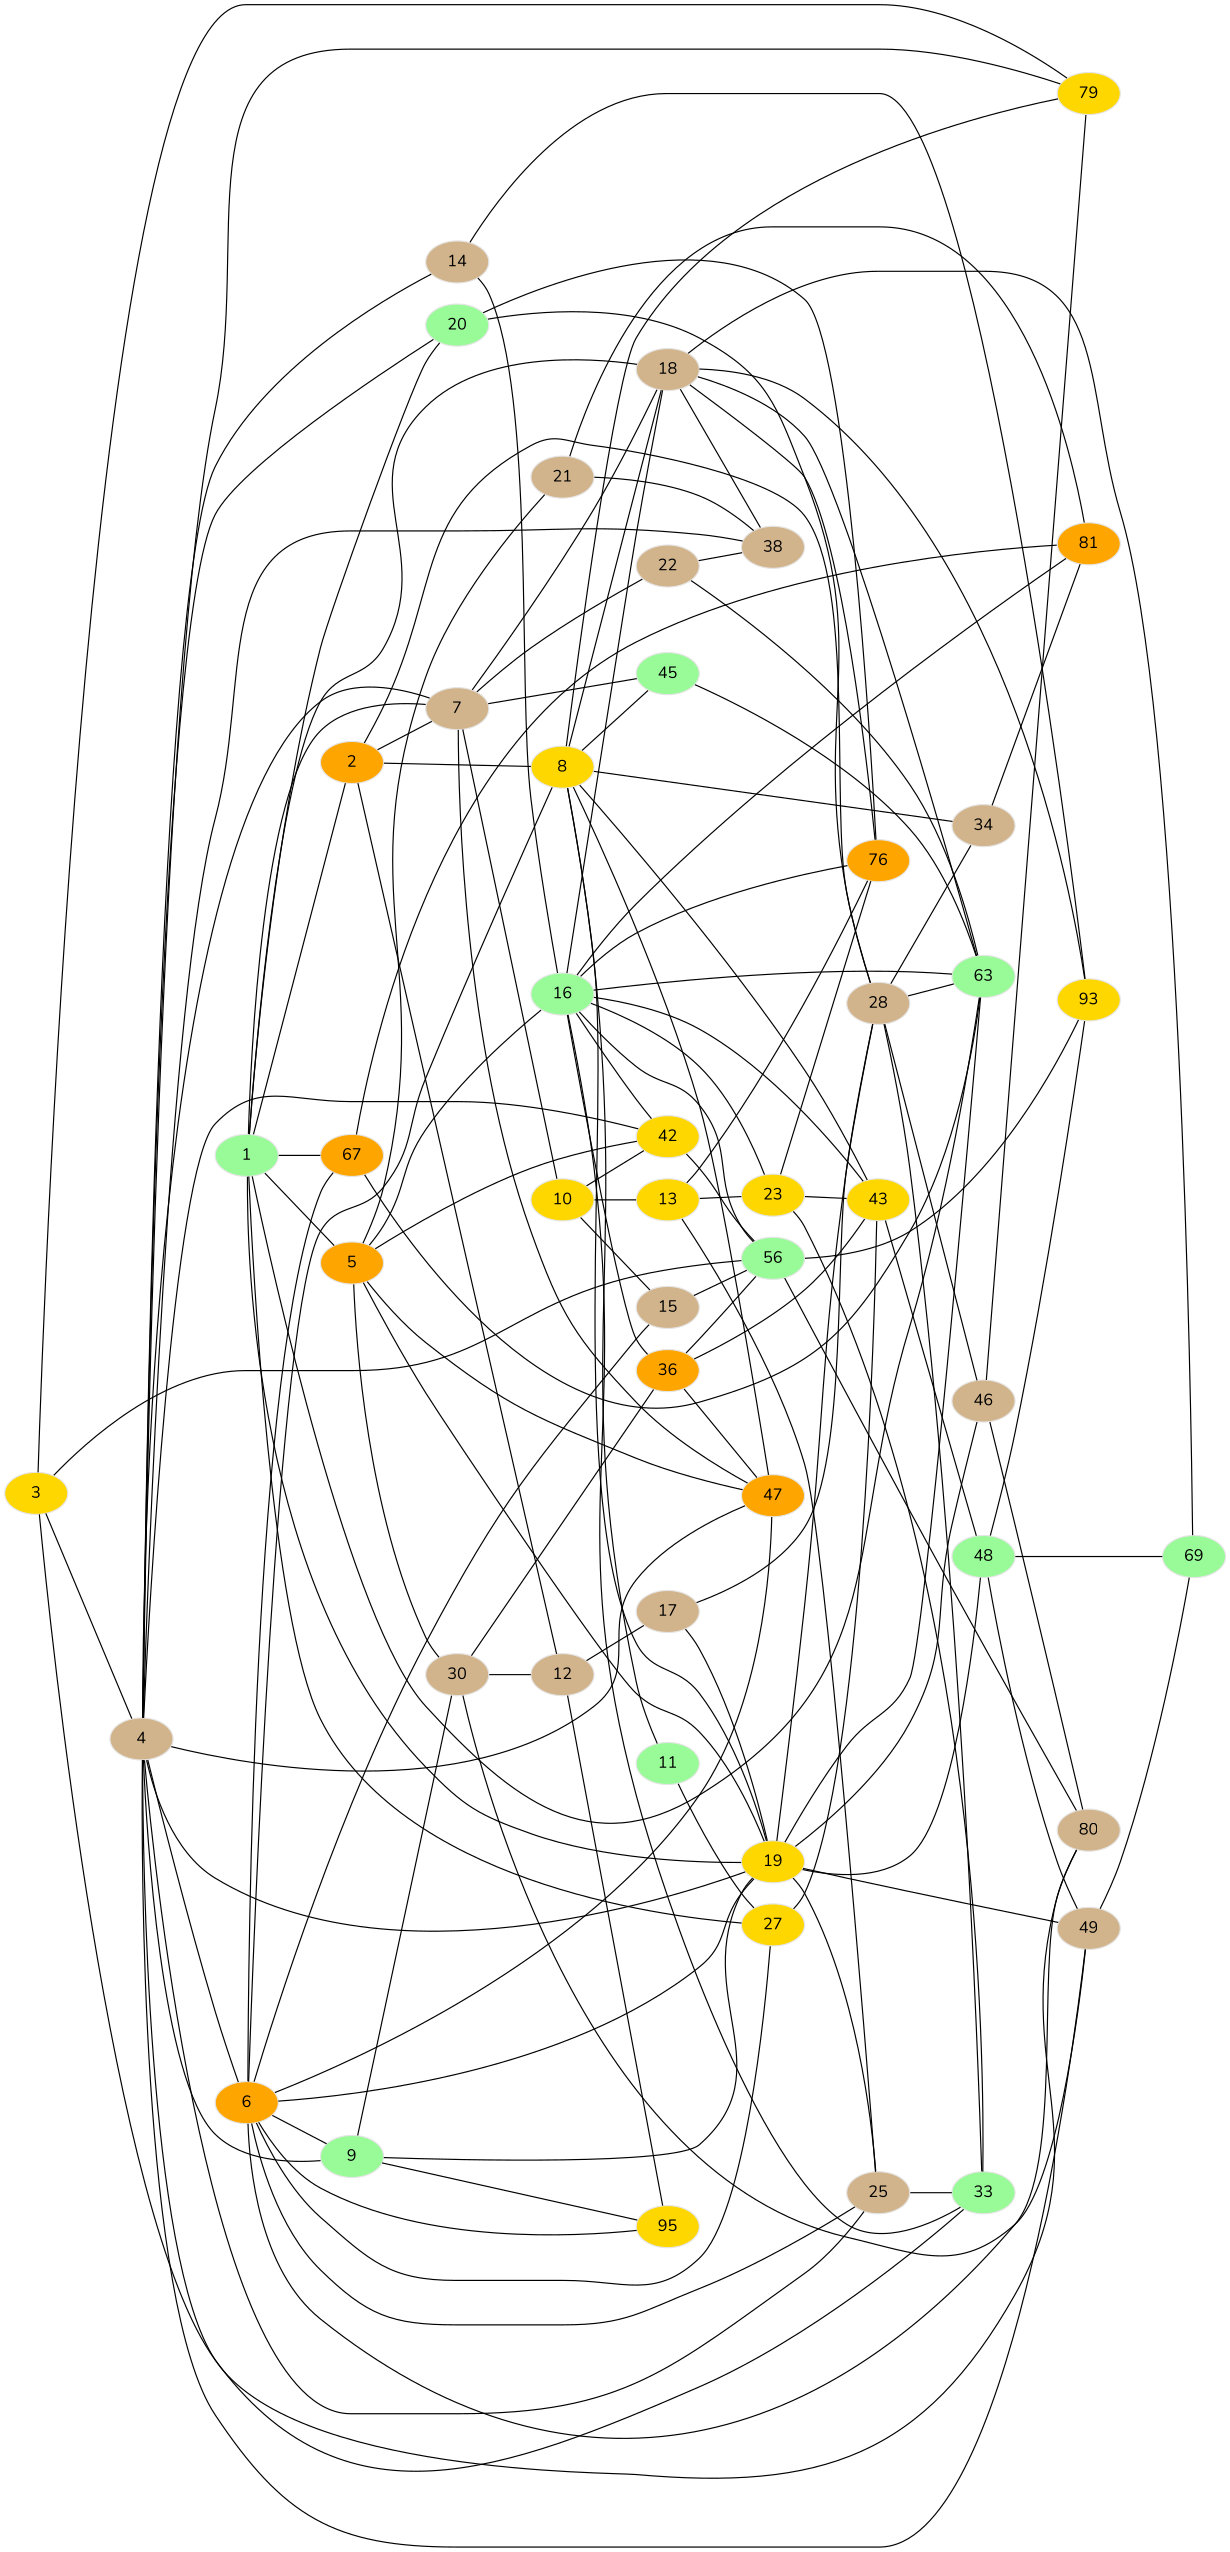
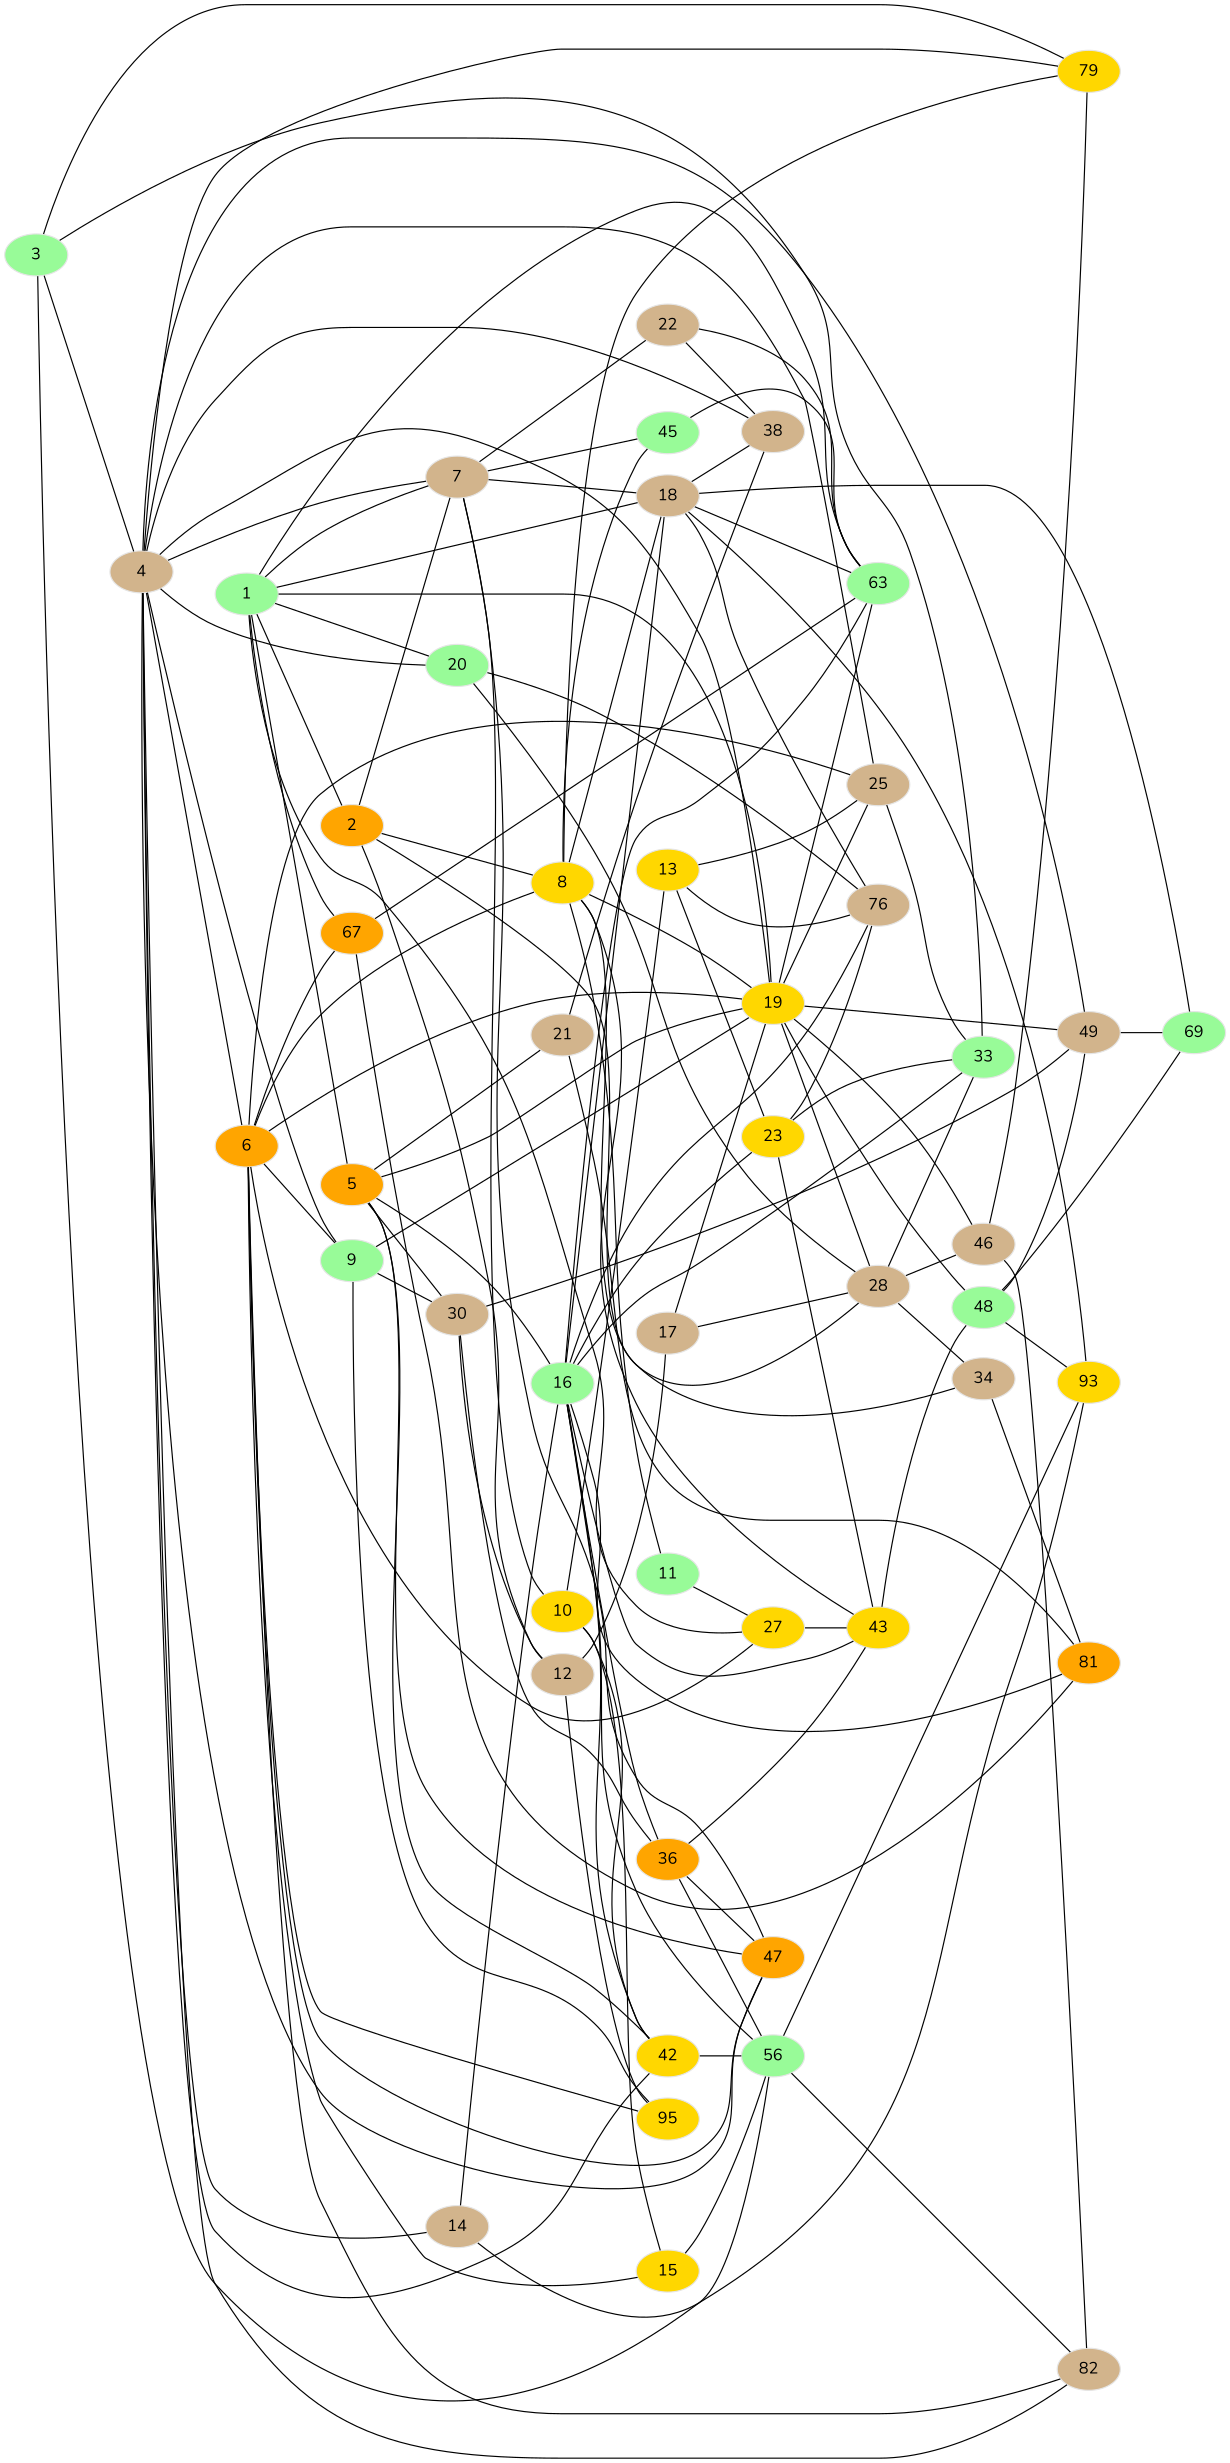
node "76": fillcolor orange -> tan
edge "63" -- "28": removed
edge "8" -- "47": removed
node "15": fillcolor tan -> gold
node "3": fillcolor gold -> palegreen
node "80": label "80" -> "82"
